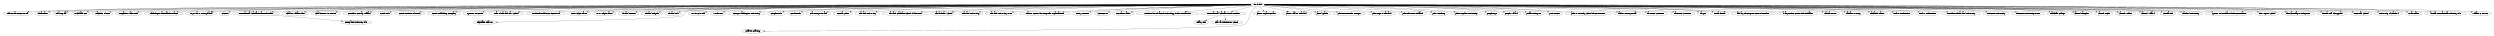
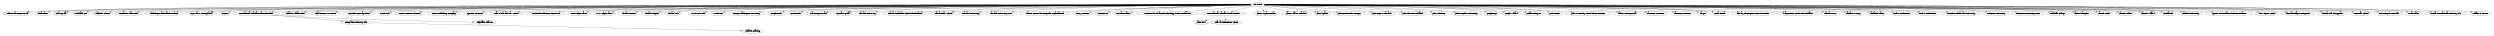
edge "derek bok" -> "Eliphalet Pearson": now "International Standard Name Identifier" -> "Eliphalet Pearson"
node "Cornelius Conway William": label "Cornelius Conway William" -> "Cornelius Conway Felton"
node "Gunnar Johns": label "Gunnar Johns" -> "Gunnar Myrdal"
node "Harvard Graduate School of Thornton": label "Harvard Graduate School of Thornton" -> "Harvard Graduate School of Education"
node "University of Stanford": label "University of Stanford" -> "University of Louisville"
node "Hilary Bok": label "Hilary Bok" -> "Jared Bok"
edge "derek bok" -> "Charles Chauncy": now "Integrated Authority File" -> "Charles Chauncy"
